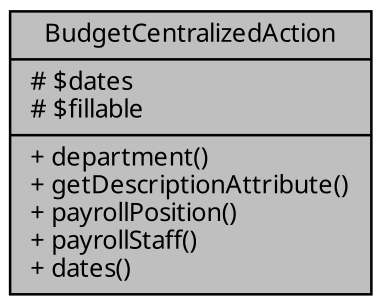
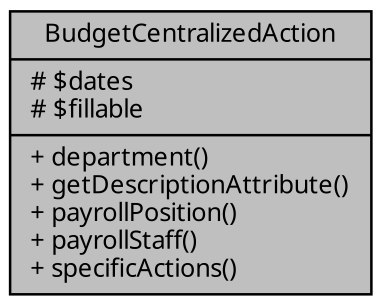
node "BudgetCentralizedAction": text "+ dates()" -> "+ specificActions()"
